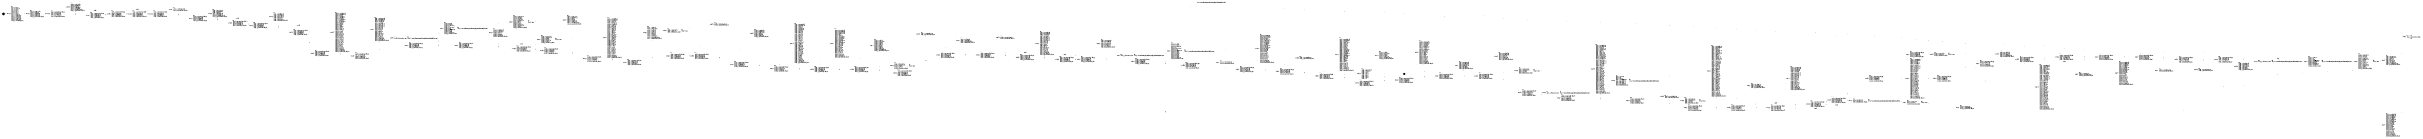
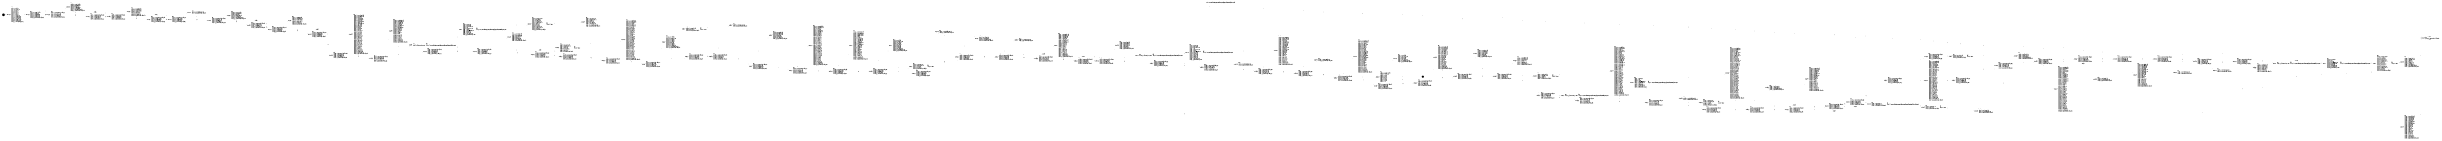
node "0x401d8c [30]": added
